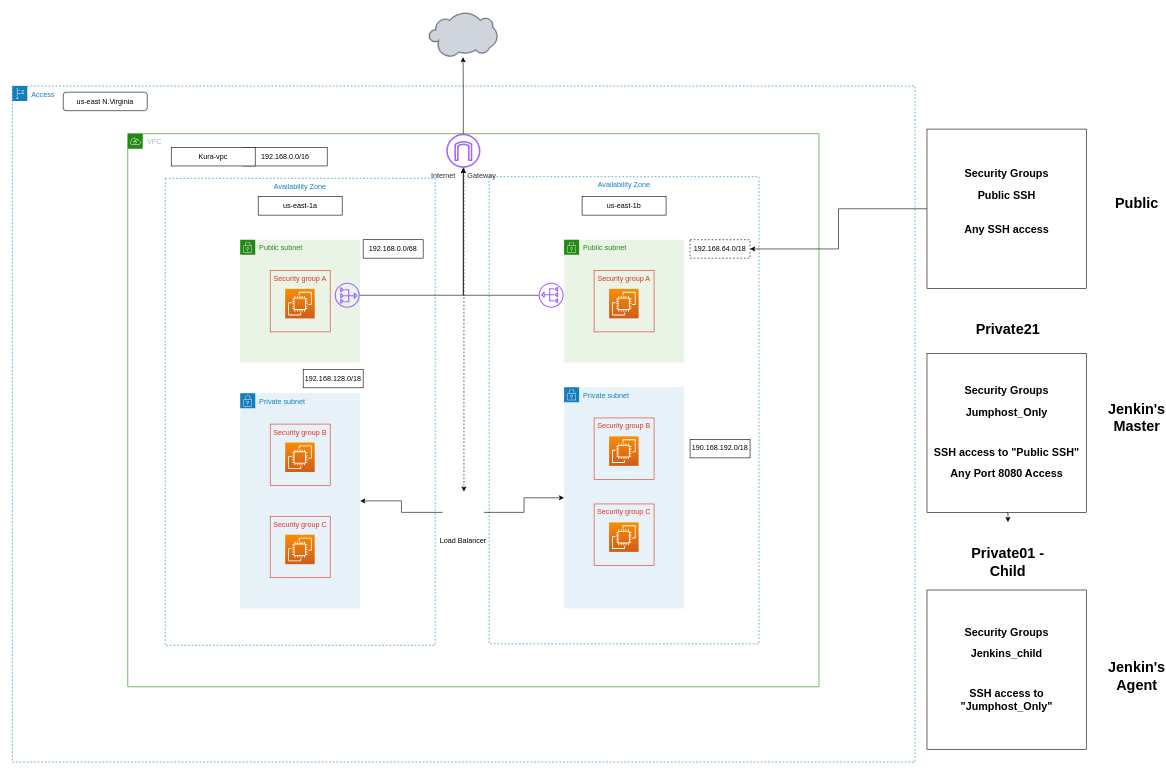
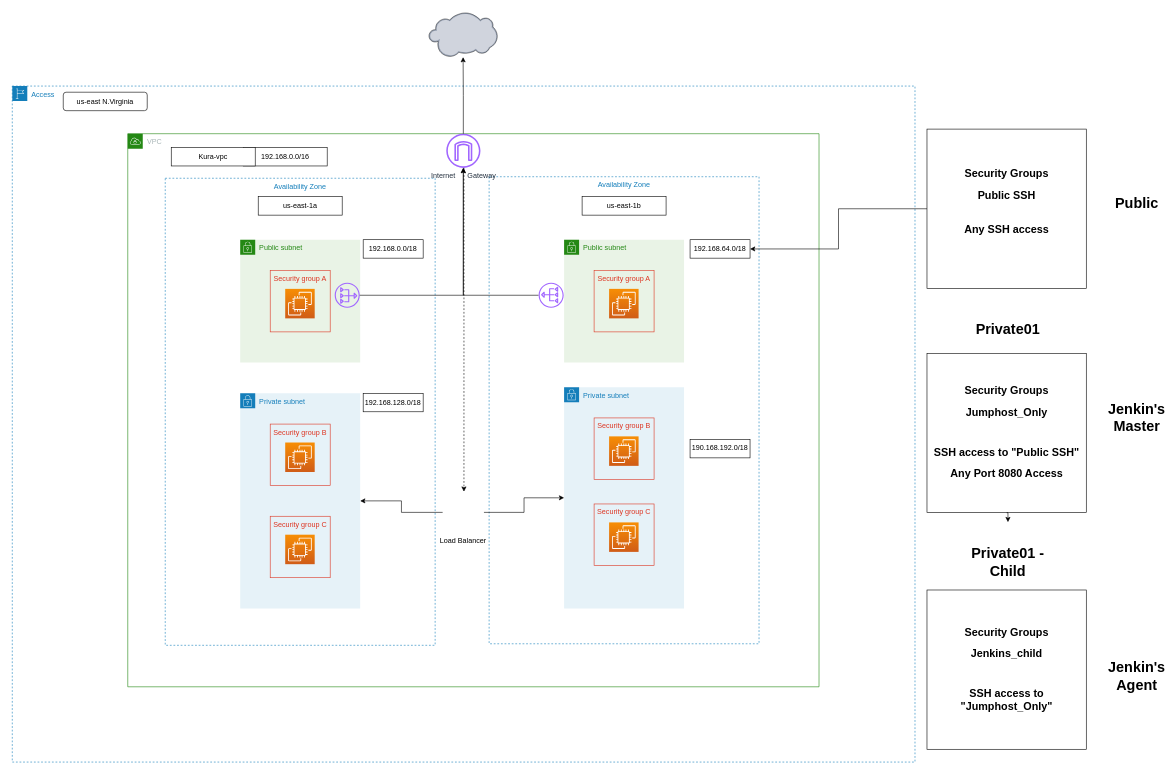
node "192.168.0.0/68": label "192.168.0.0/68" -> "192.168.0.0/18"
node "192.168.64.0/18": style dashed -> solid
node "Private21": label "Private21" -> "Private01"
node "192.168.128.0/18": moved (333, 379) -> (393, 403)
